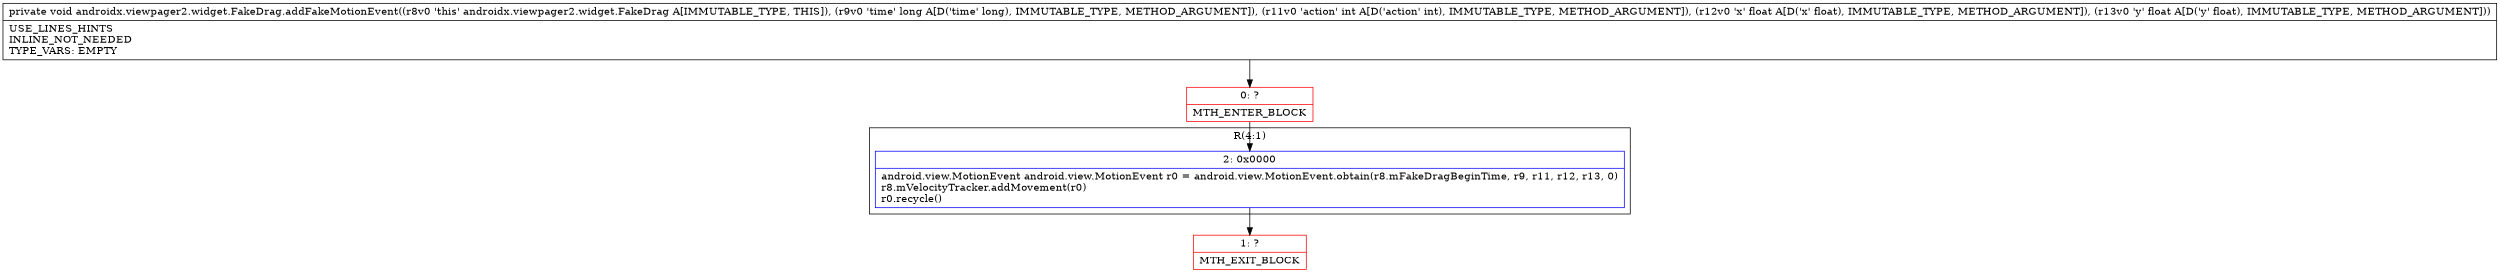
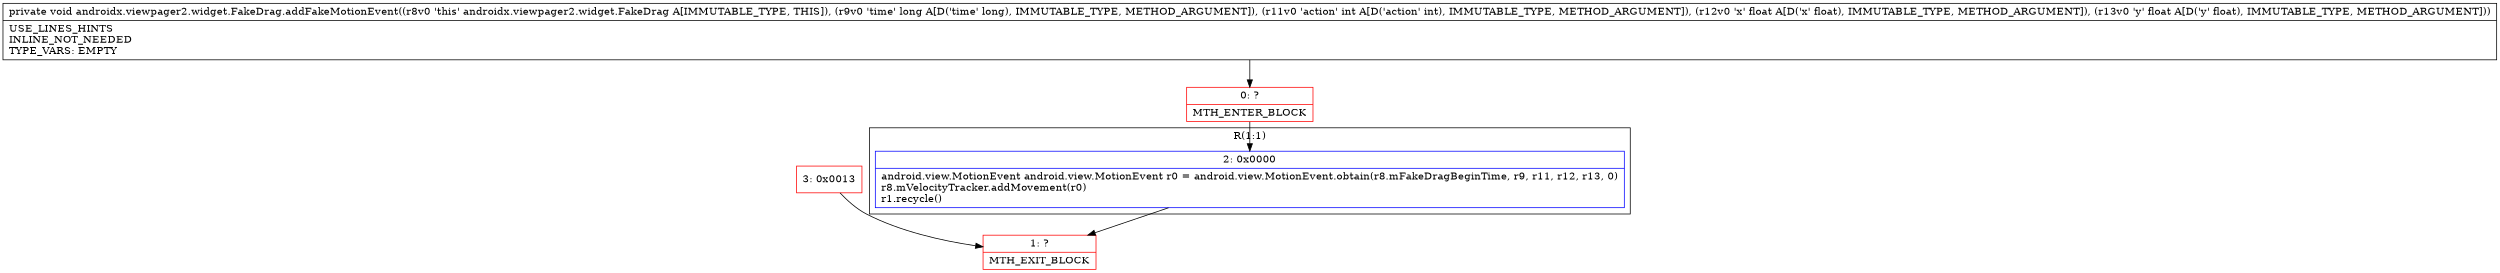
cluster "R(4:1)": label "R(4:1)" -> "R(1:1)"
node "3: 0x0013": added
node "2: 0x0000": text "r0.recycle()" -> "r1.recycle()"
